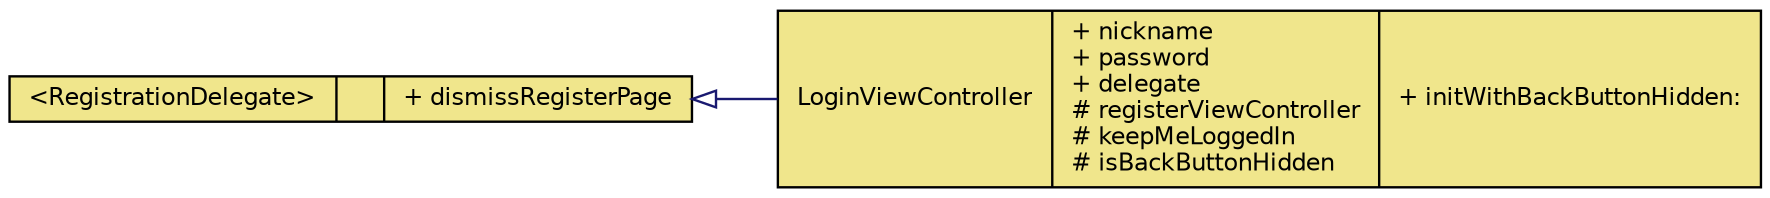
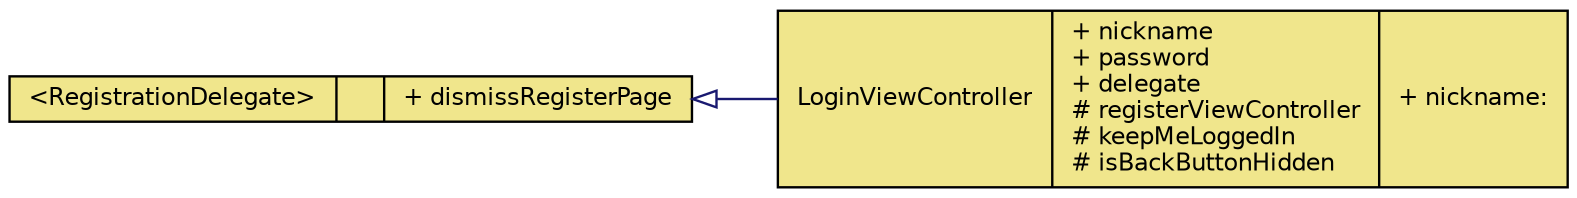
node "LoginViewController": text "+ initWithBackButtonHidden:" -> "+ nickname:"
